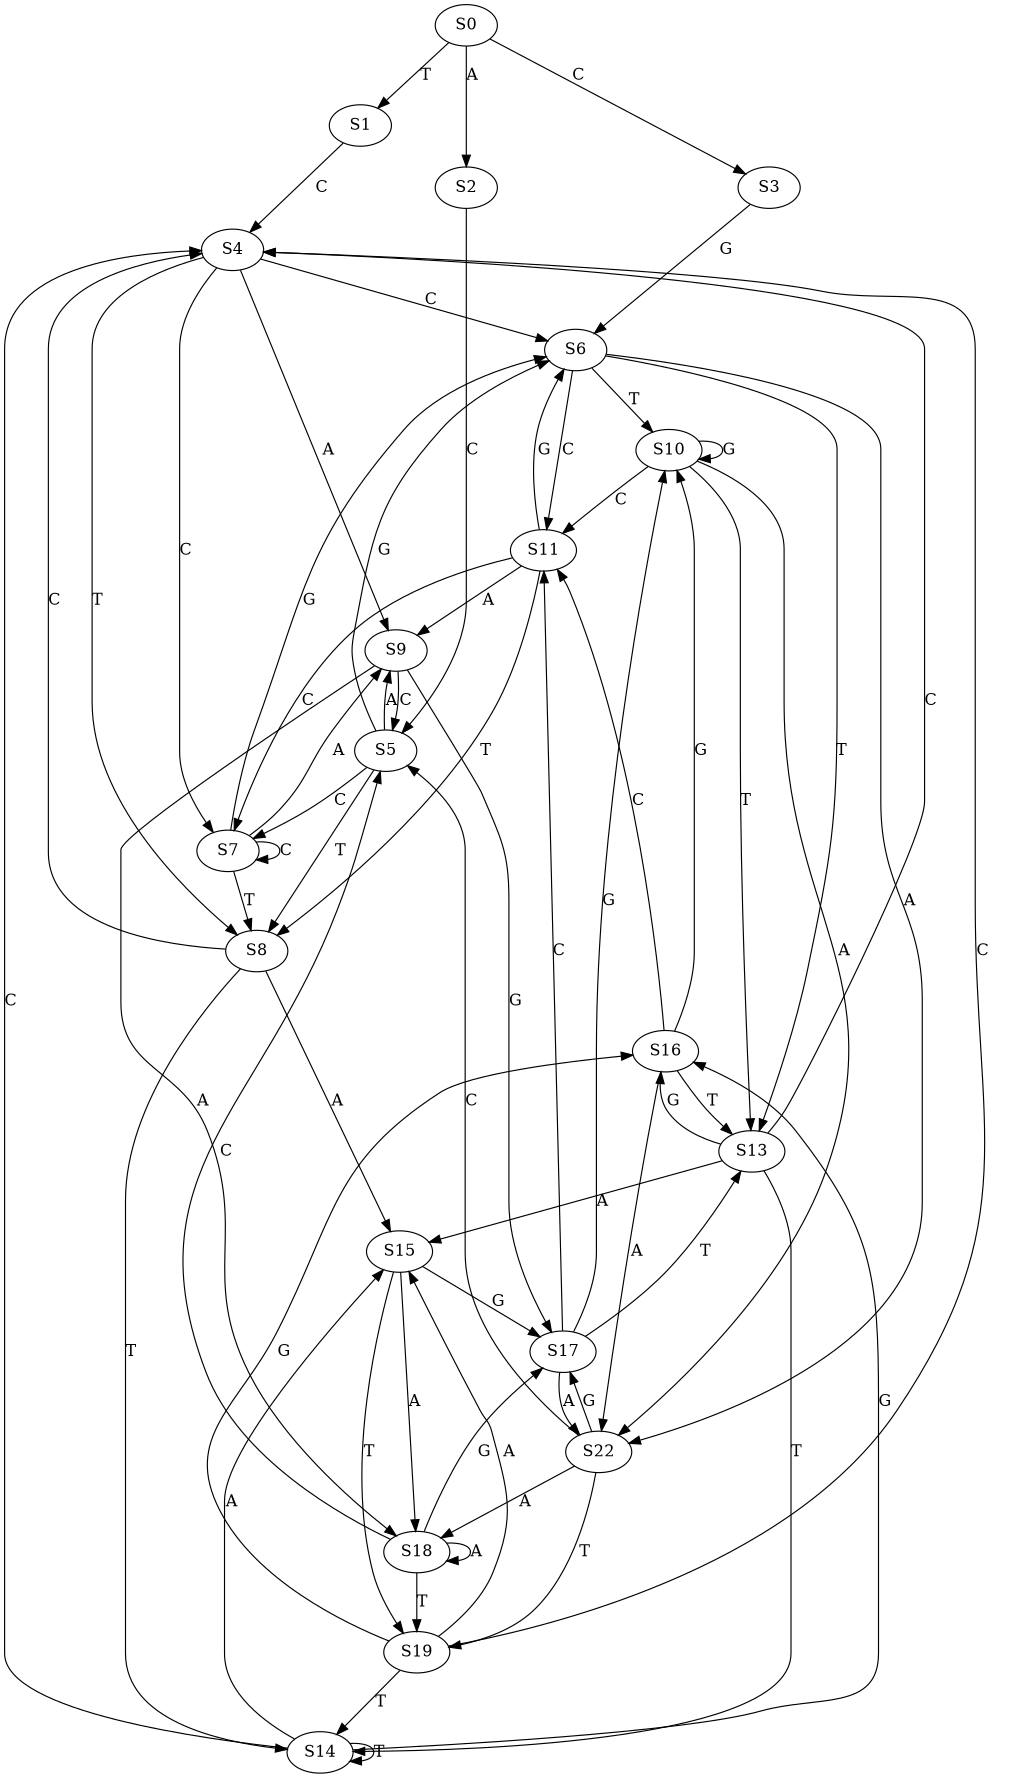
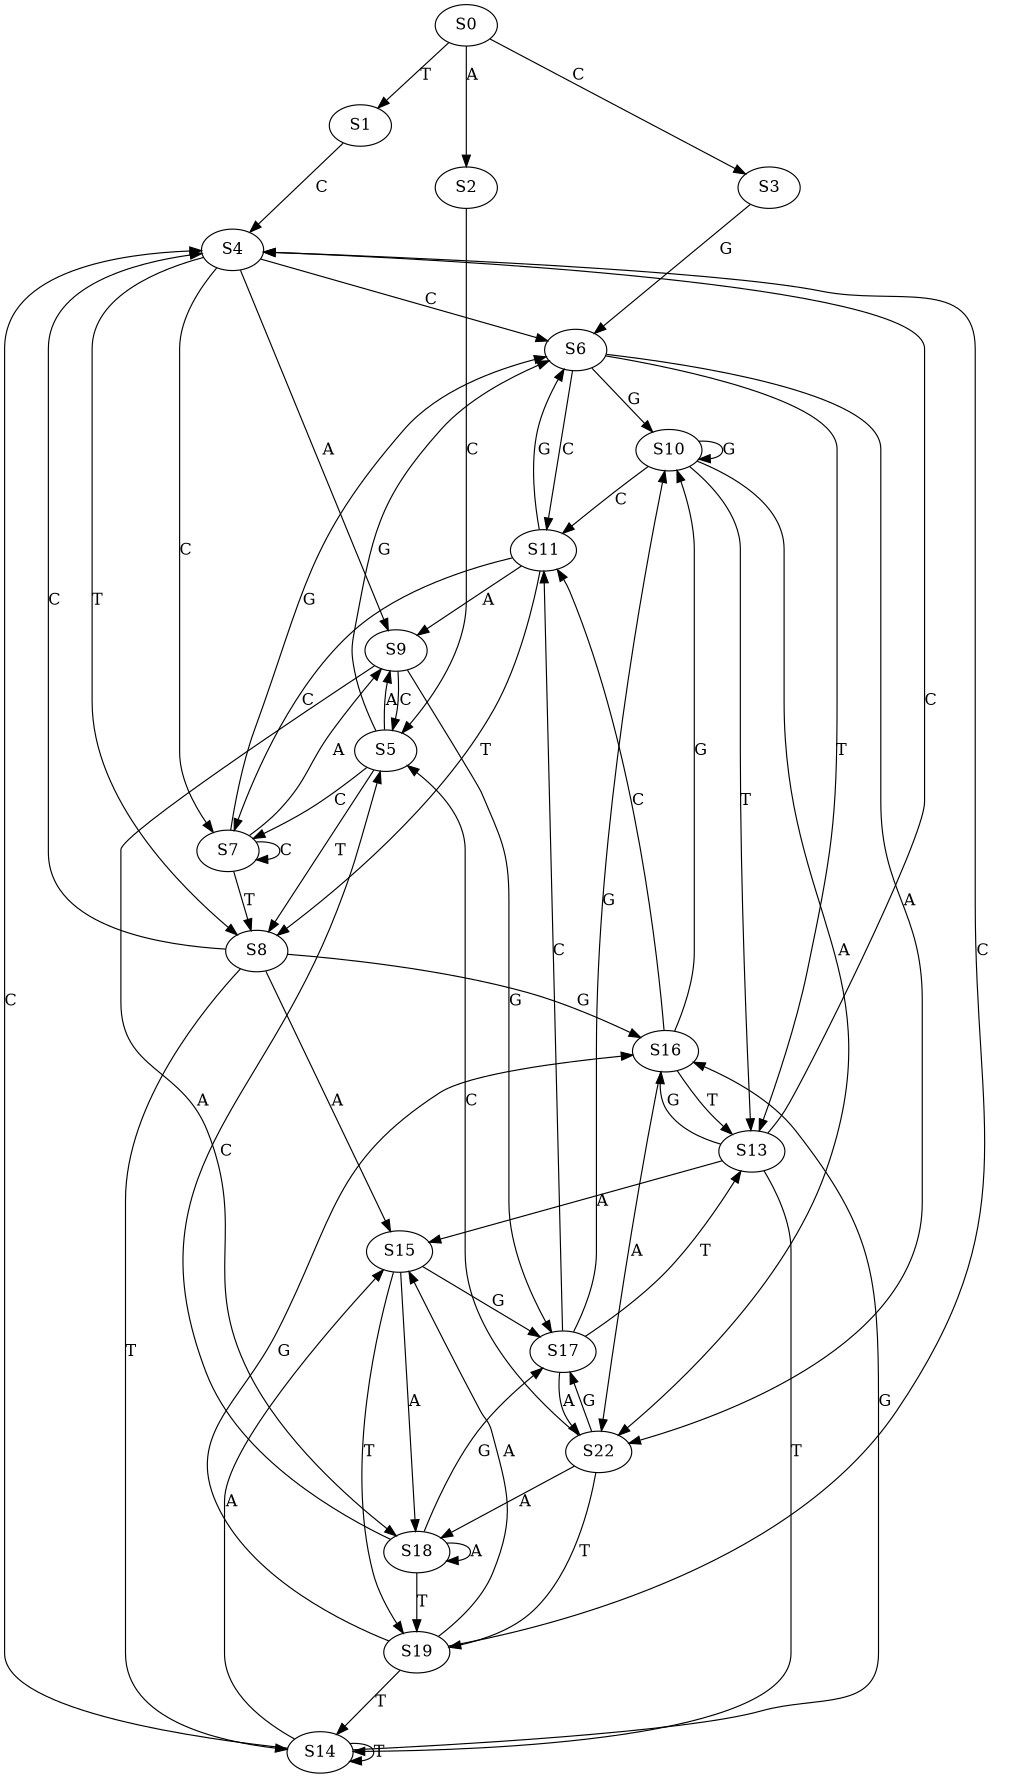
edge "S6" -> "S10": label "T" -> "G"
edge "S8" -> "S16": added, label "G"
